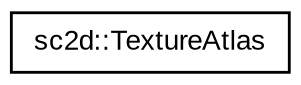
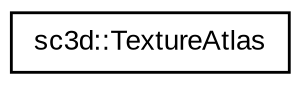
node "sc2d::TextureAtlas": label "sc2d::TextureAtlas" -> "sc3d::TextureAtlas"
